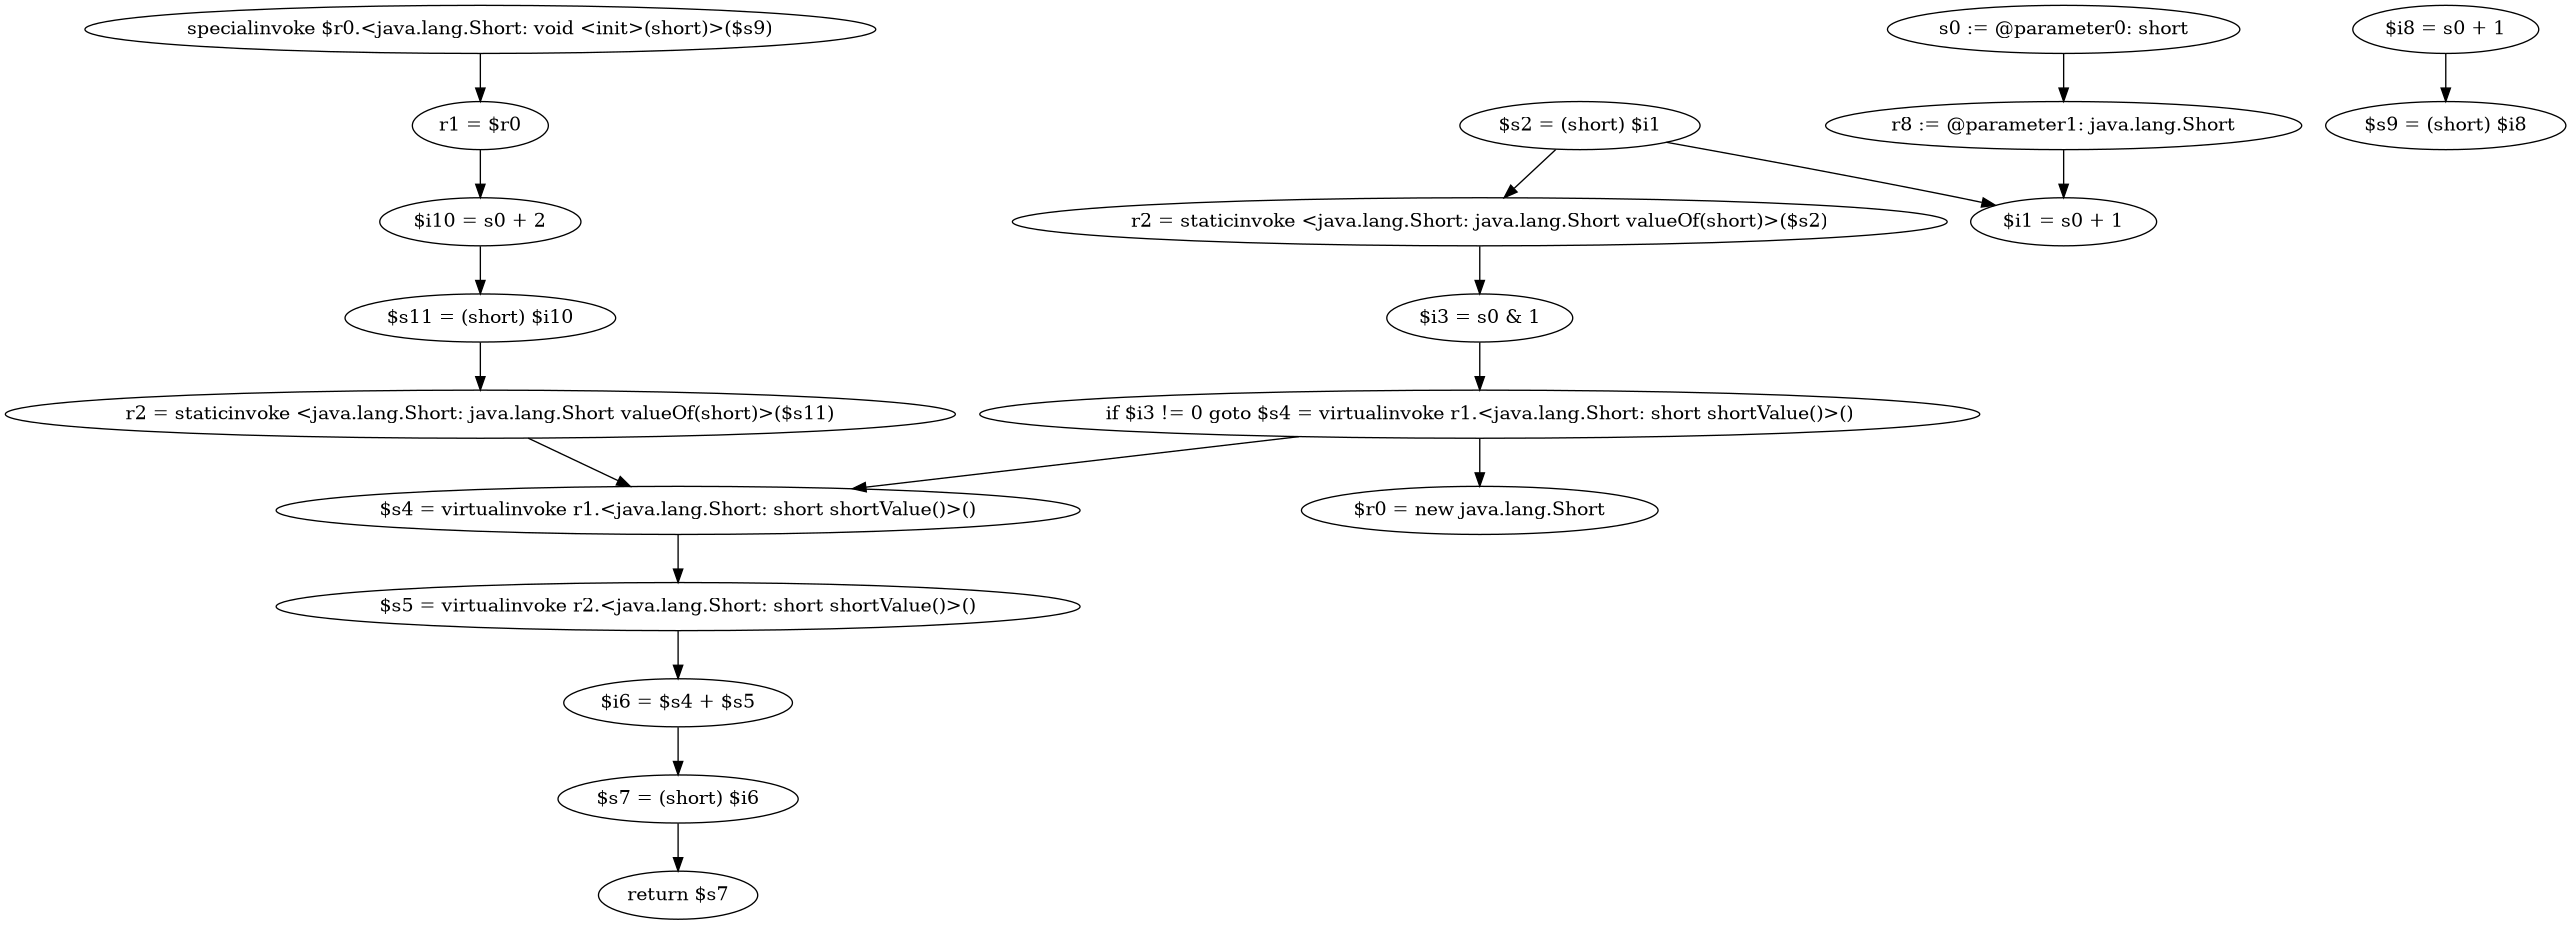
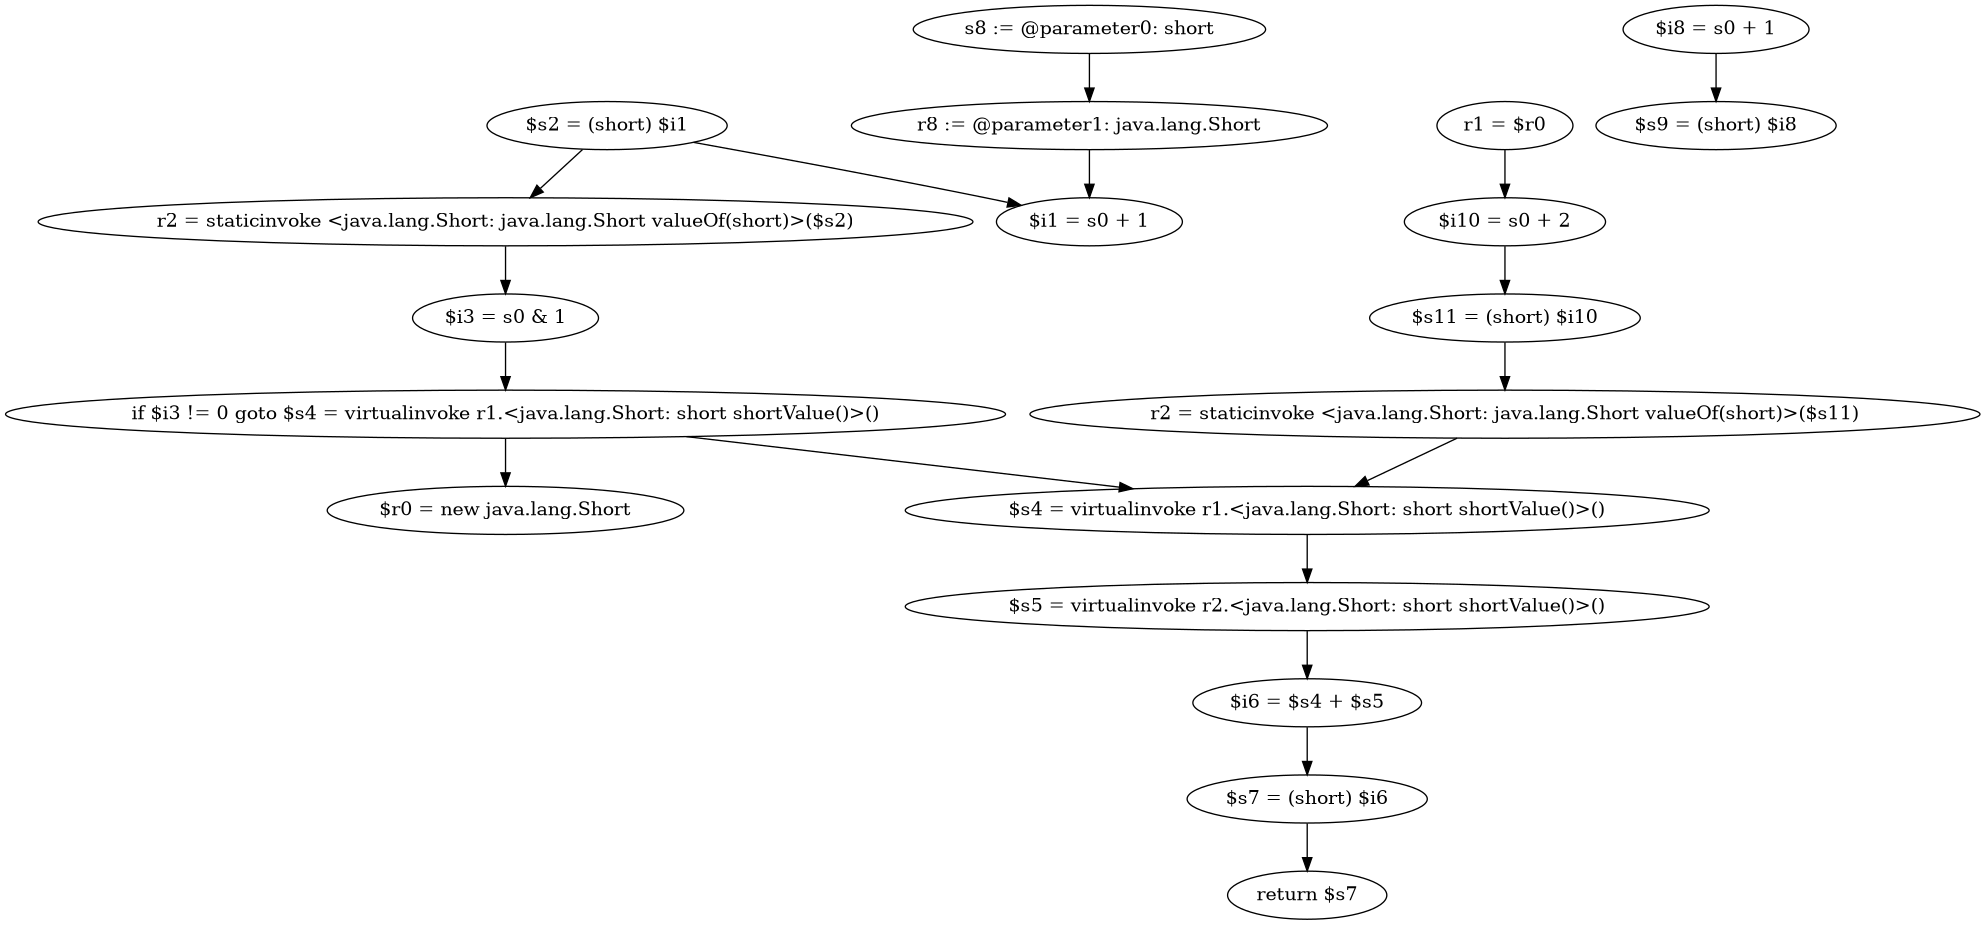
node "specialinvoke $r0.<java.lang.Short: void <init>(short)>($s9)": removed
node "s0 := @parameter0: short": label "s0 := @parameter0: short" -> "s8 := @parameter0: short"
